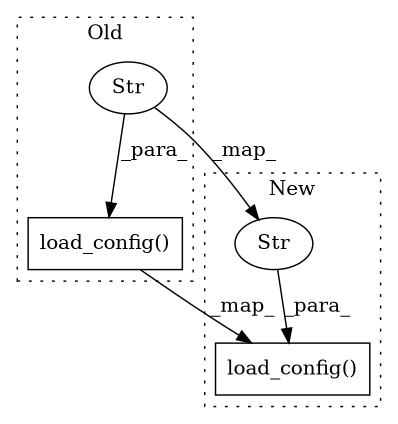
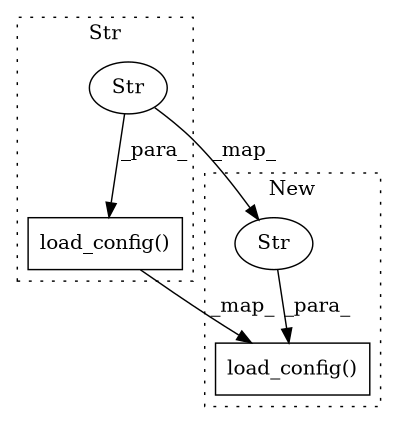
cluster "Old": label "Old" -> "Str"
